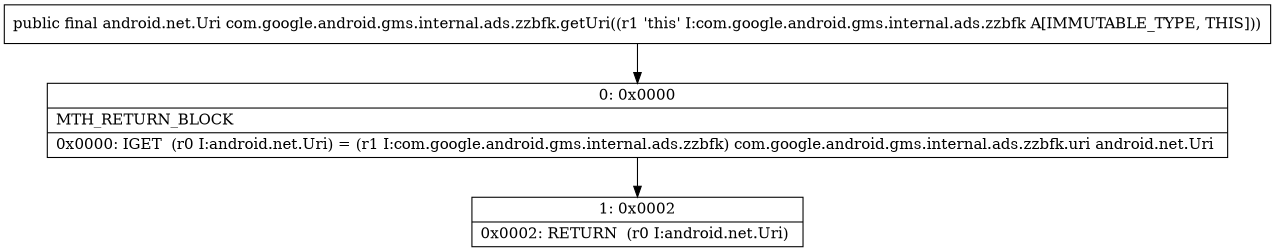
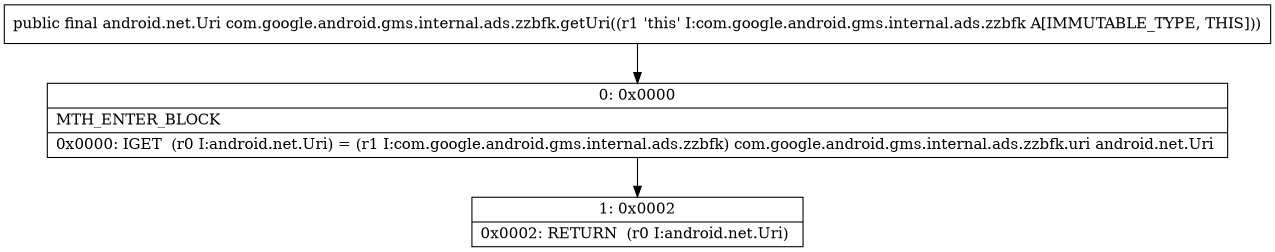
node "0: 0x0000": text "MTH_RETURN_BLOCK" -> "MTH_ENTER_BLOCK"
